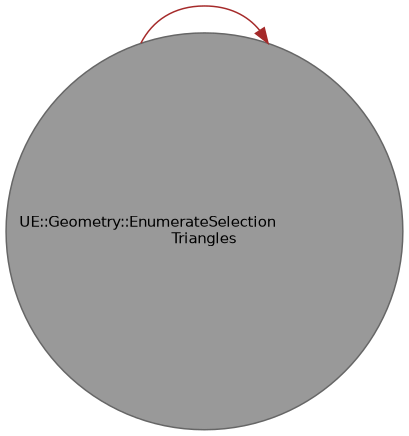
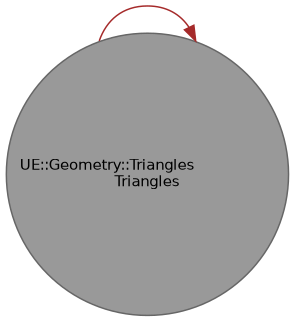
node "UE::Geometry::EnumerateSelection Triangles": label "UE::Geometry::EnumerateSelection Triangles" -> "UE::Geometry::Triangles Triangles"
